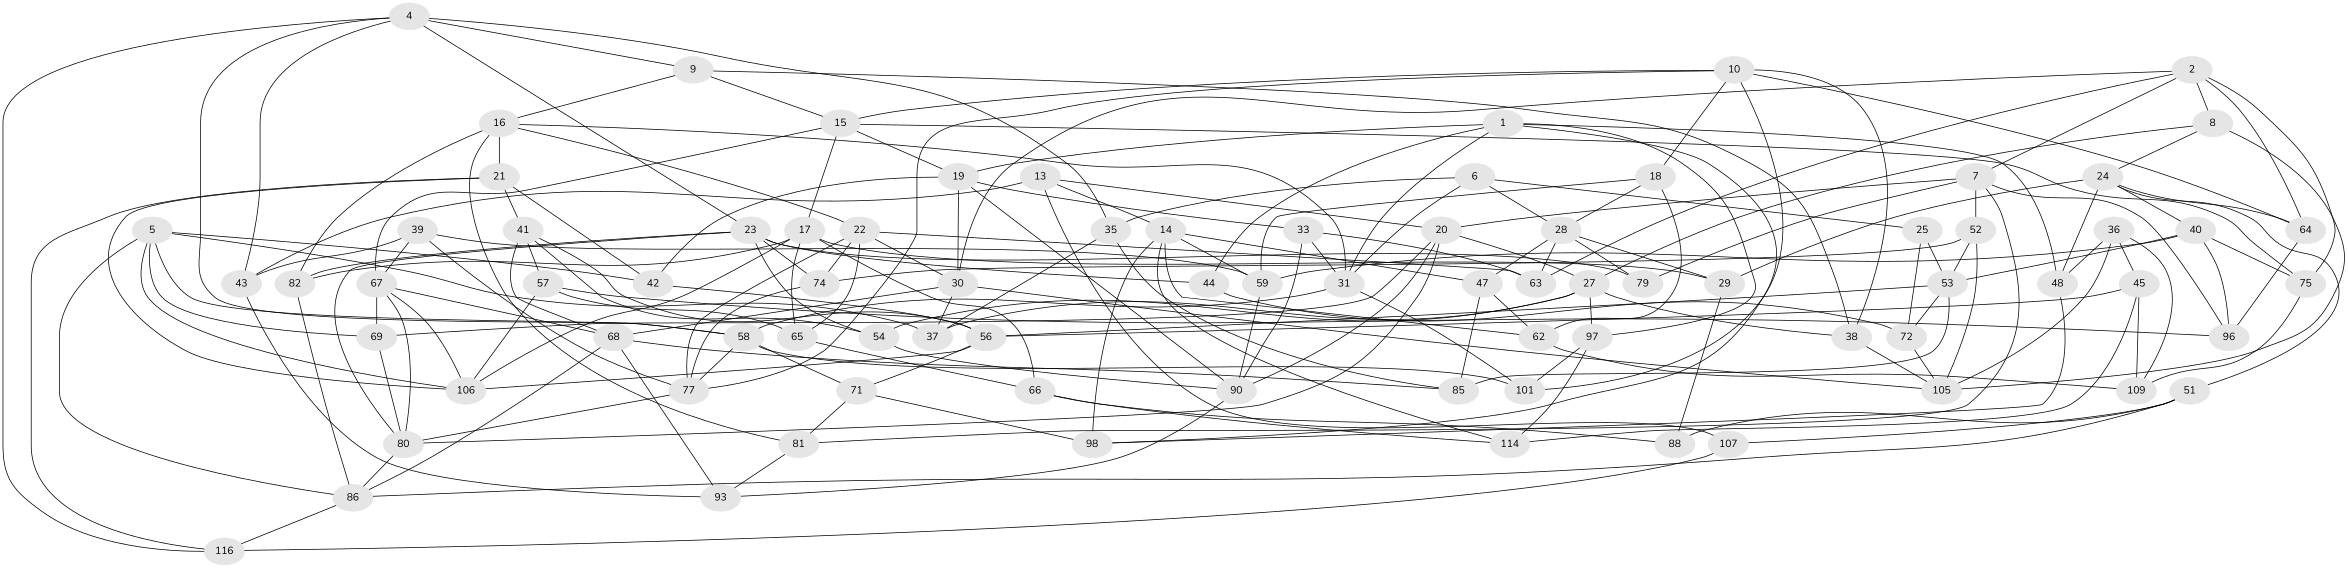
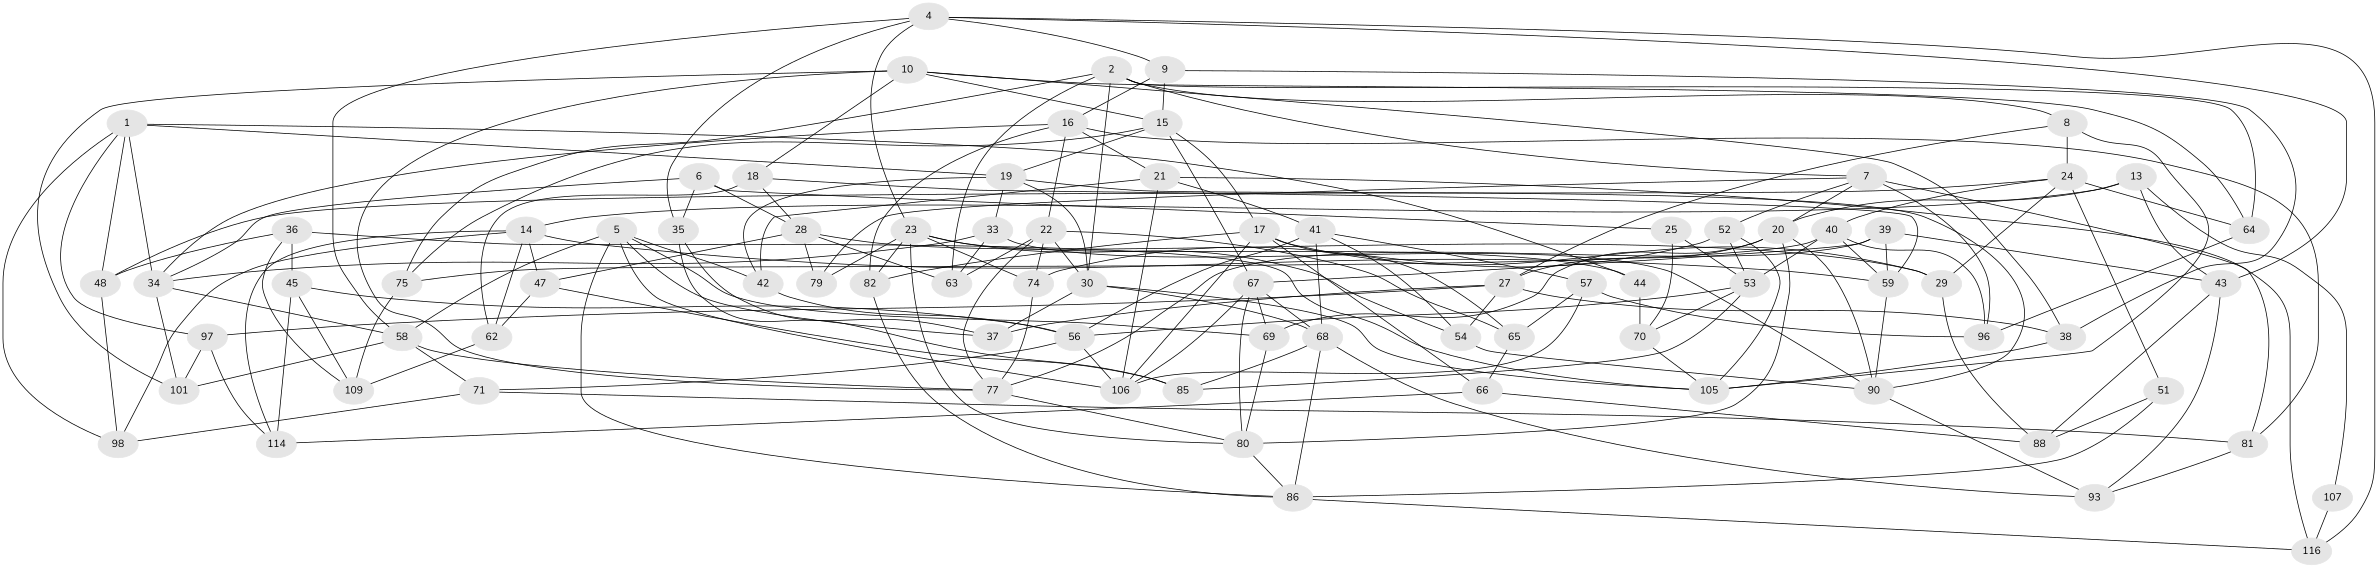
node "31": label "31" -> "34"
node "72": label "72" -> "70"
edge "43" -- "88": added
edge "51" -- "107": removed
